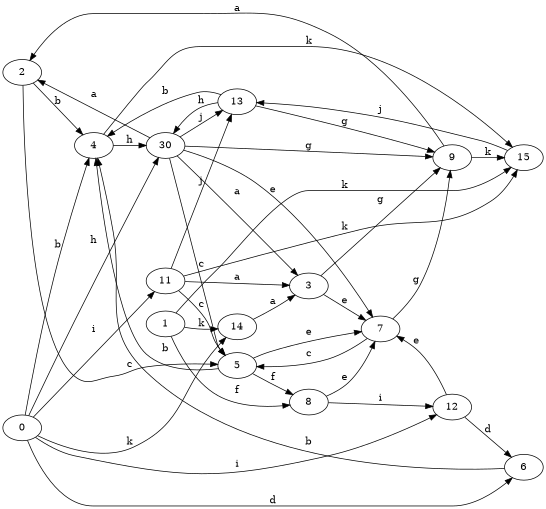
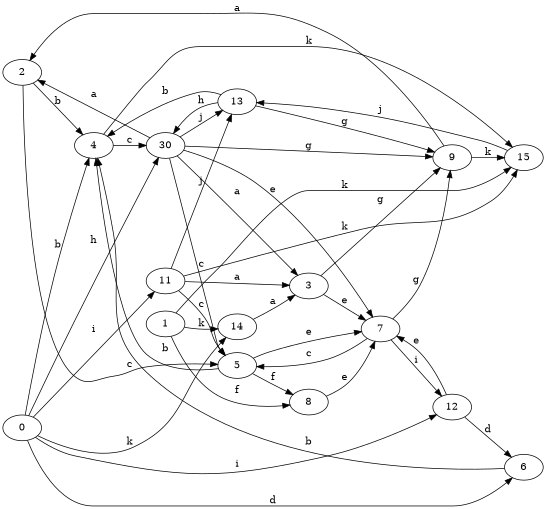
edge "4" -> "30": label "h" -> "c"
edge "8" -> "12": now "7" -> "12"
